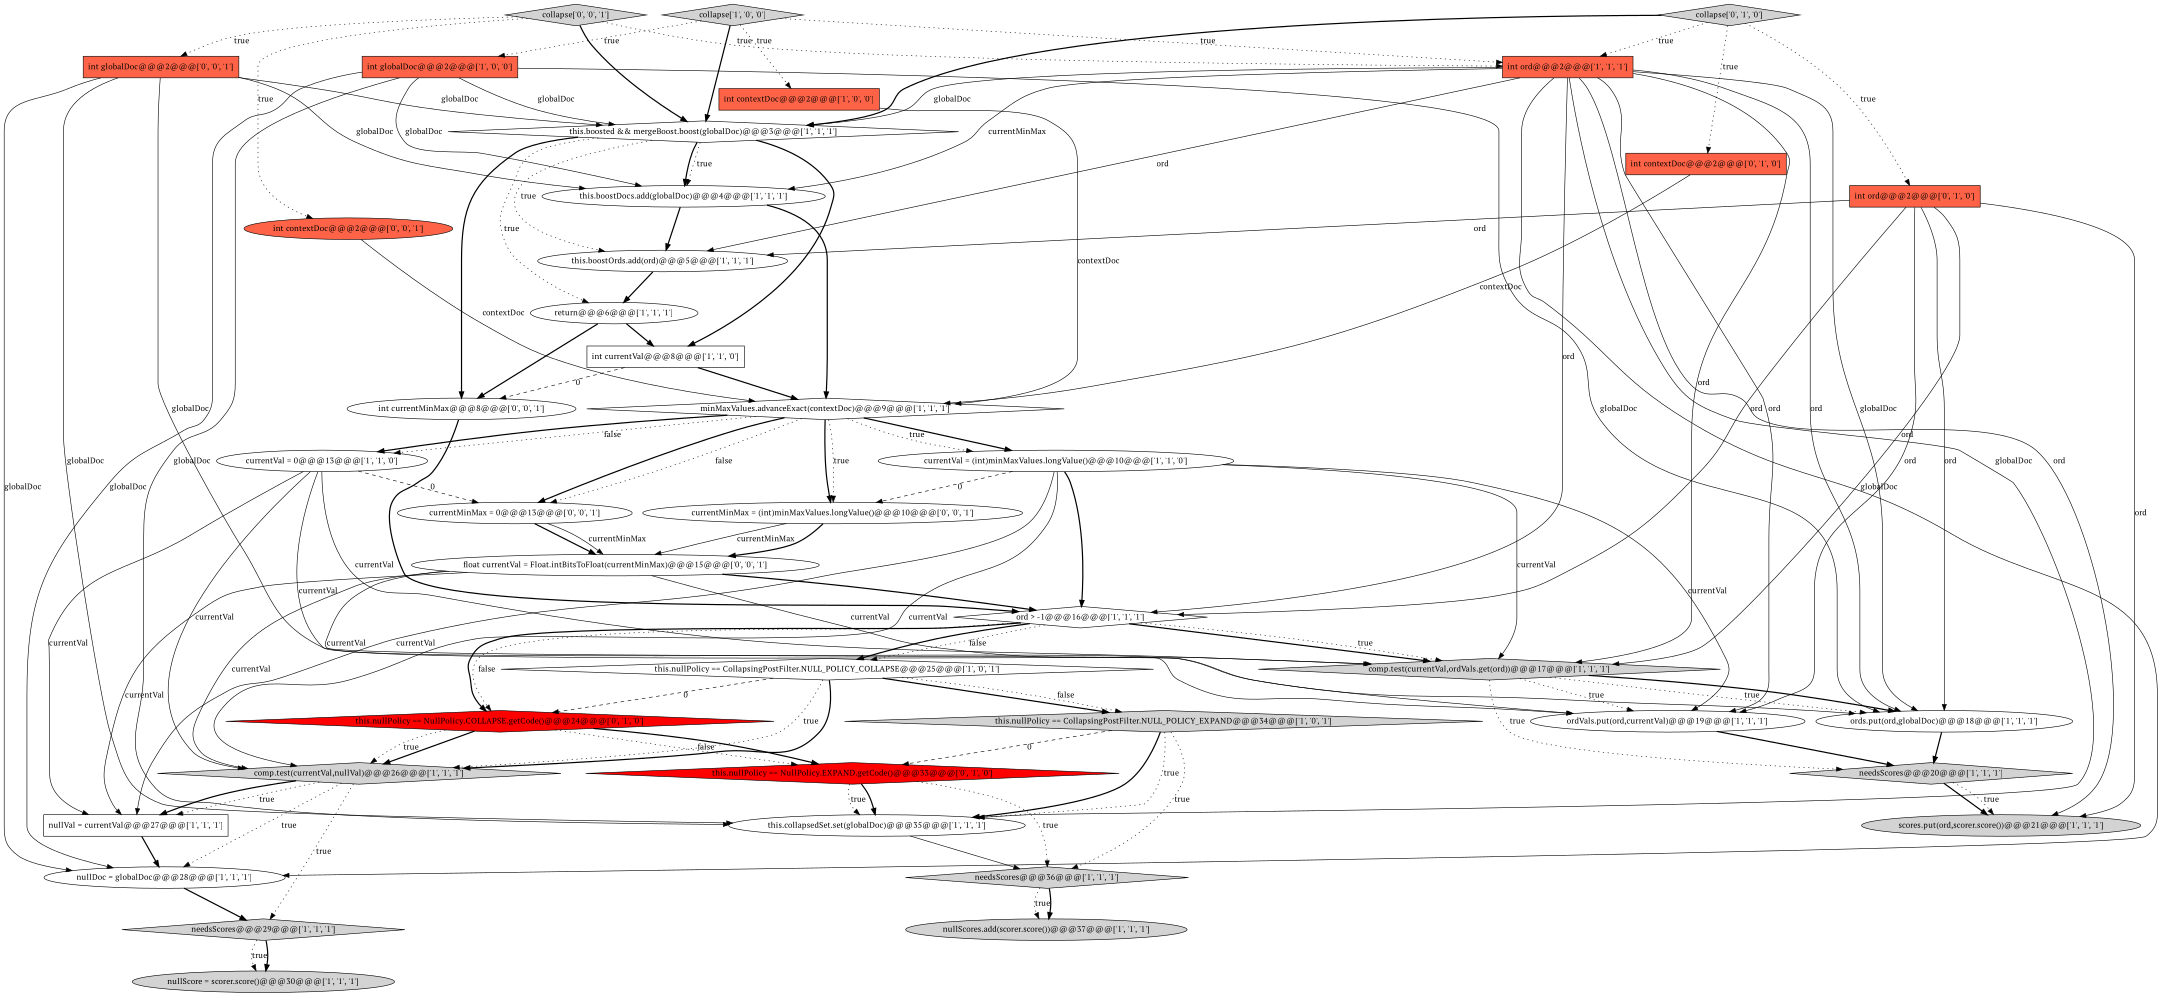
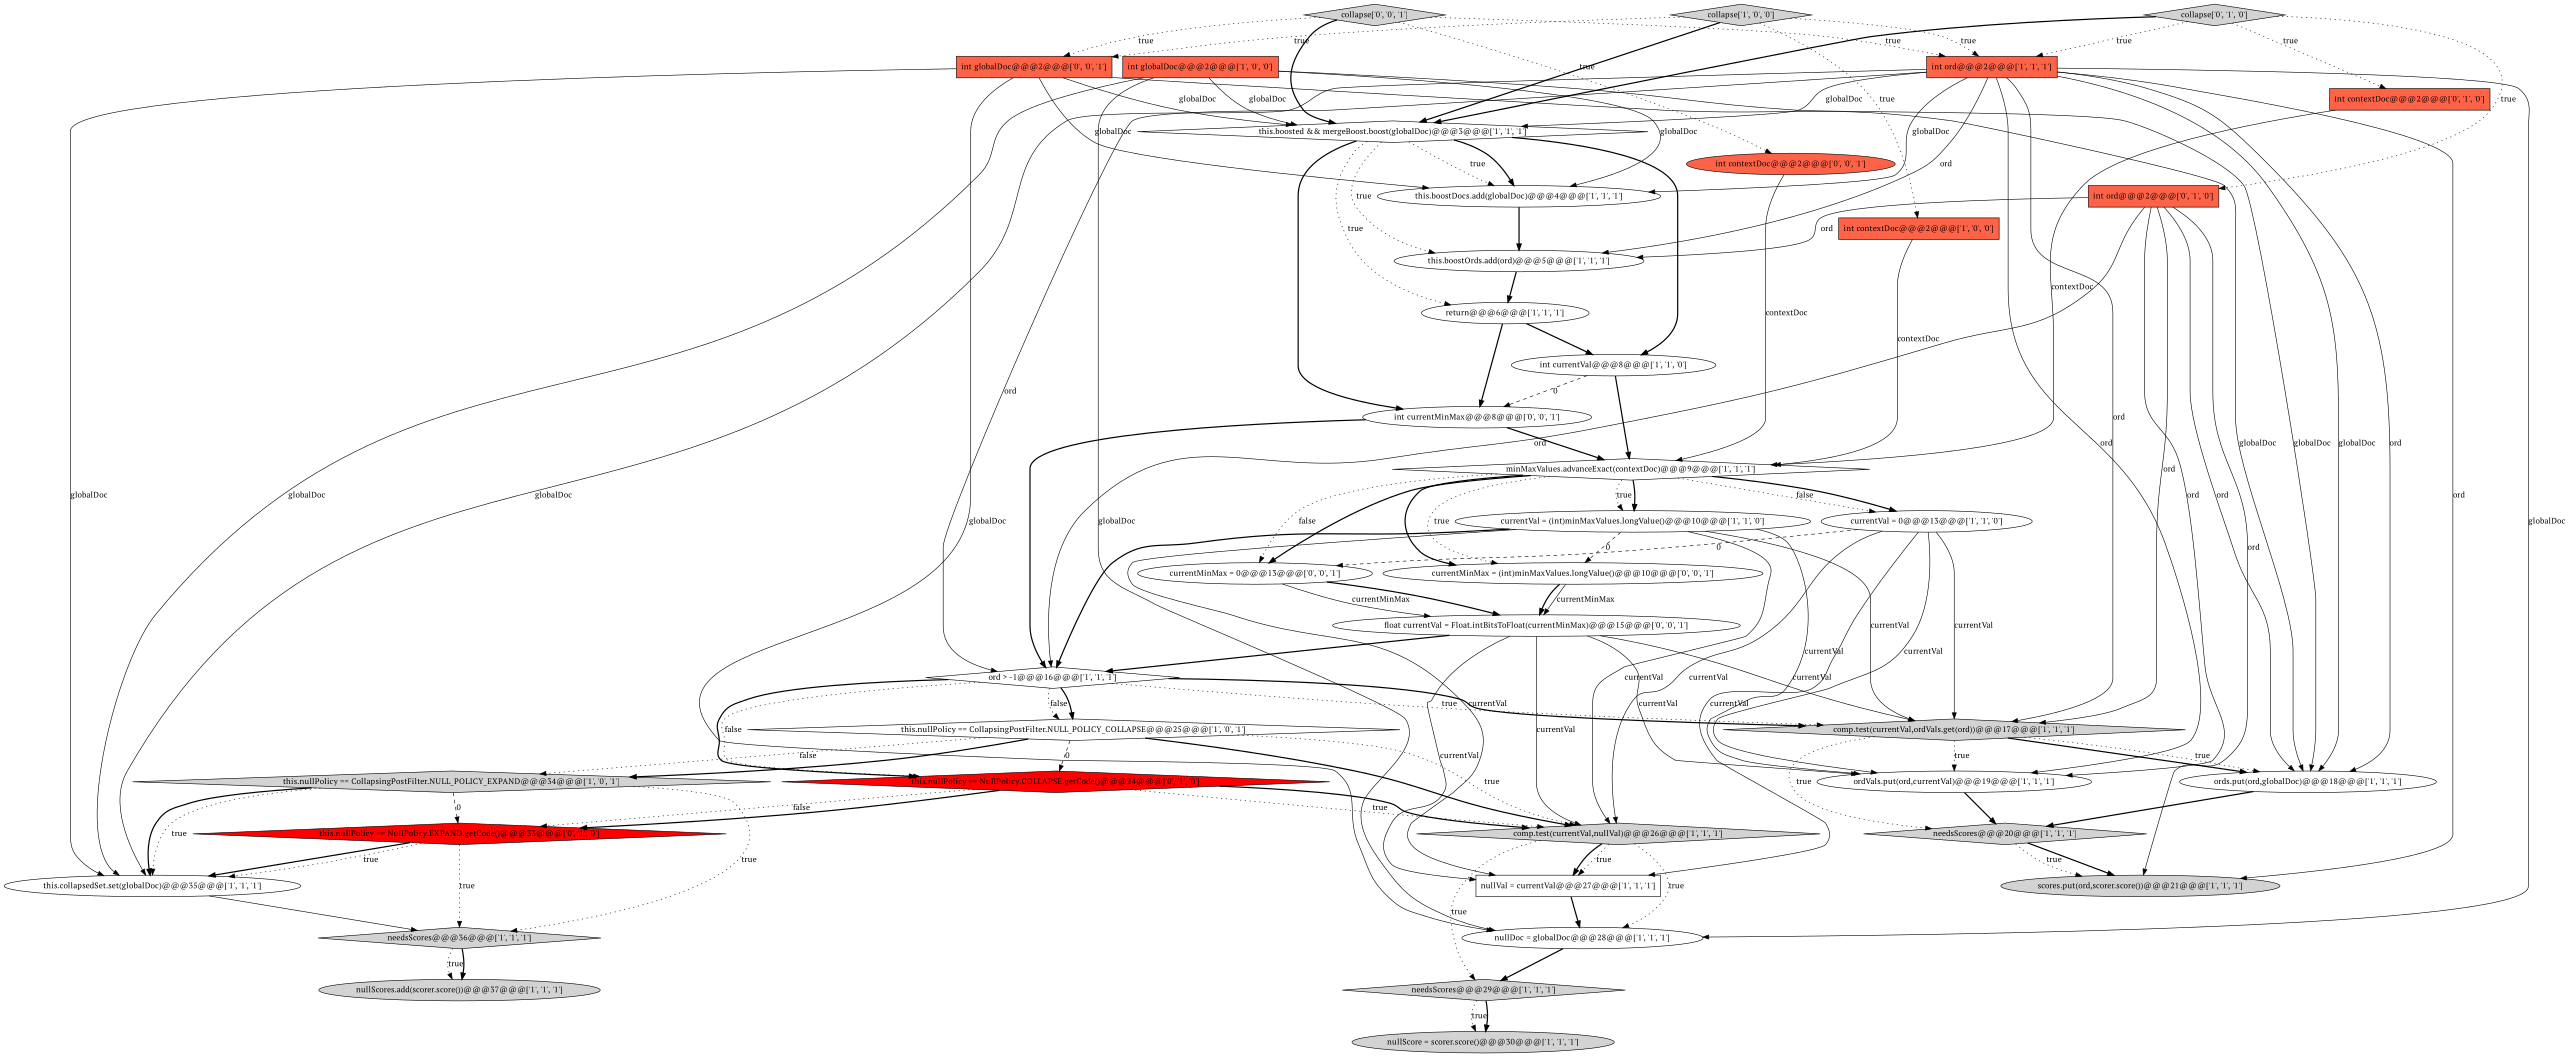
edge "collapse['1', '0', '0']" -> "int globalDoc@@@2@@@['1', '0', '0']": now "collapse['1', '0', '0']" -> "int globalDoc@@@2@@@['0', '0', '1']"
edge "int ord@@@2@@@['1', '1', '1']" -> "this.boostDocs.add(globalDoc)@@@4@@@['1', '1', '1']": label "currentMinMax" -> "globalDoc"
edge "this.boostDocs.add(globalDoc)@@@4@@@['1', '1', '1']" -> "minMaxValues.advanceExact(contextDoc)@@@9@@@['1', '1', '1']": now "int currentMinMax@@@8@@@['0', '0', '1']" -> "minMaxValues.advanceExact(contextDoc)@@@9@@@['1', '1', '1']"
node "int currentVal@@@8@@@['1', '1', '0']": shape box -> ellipse
